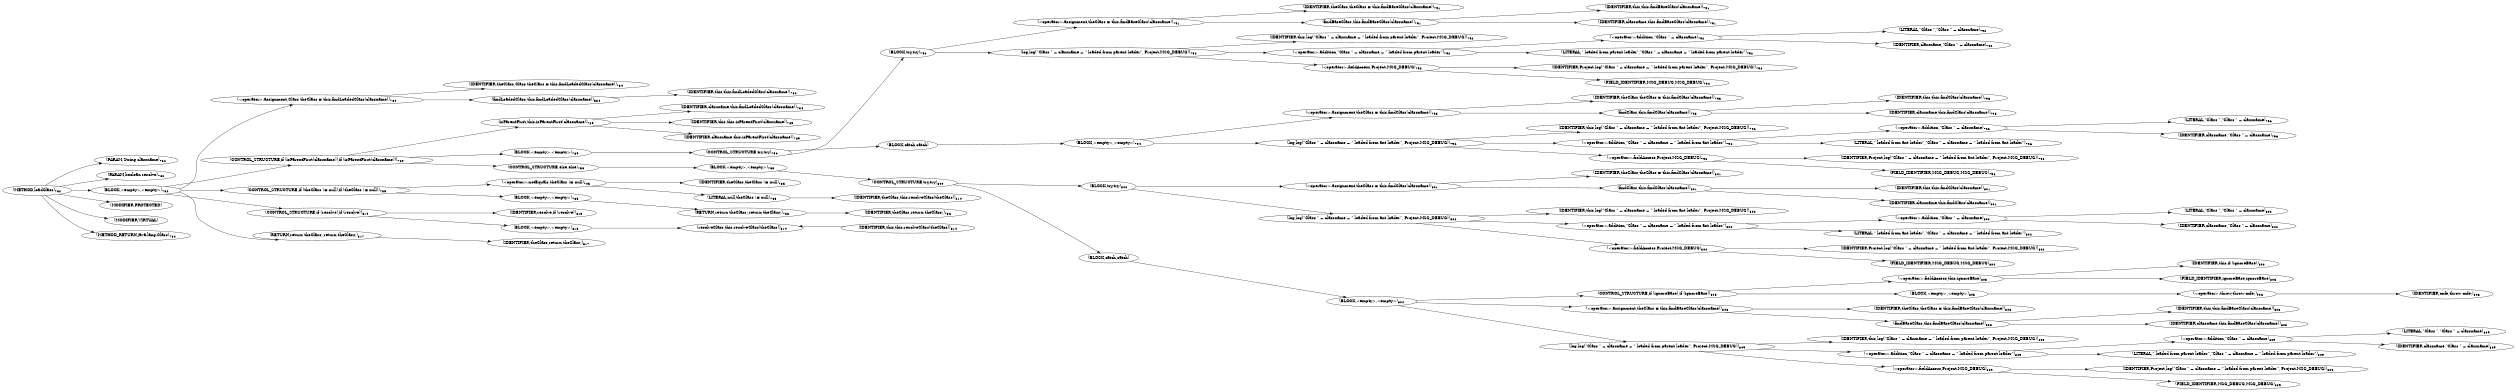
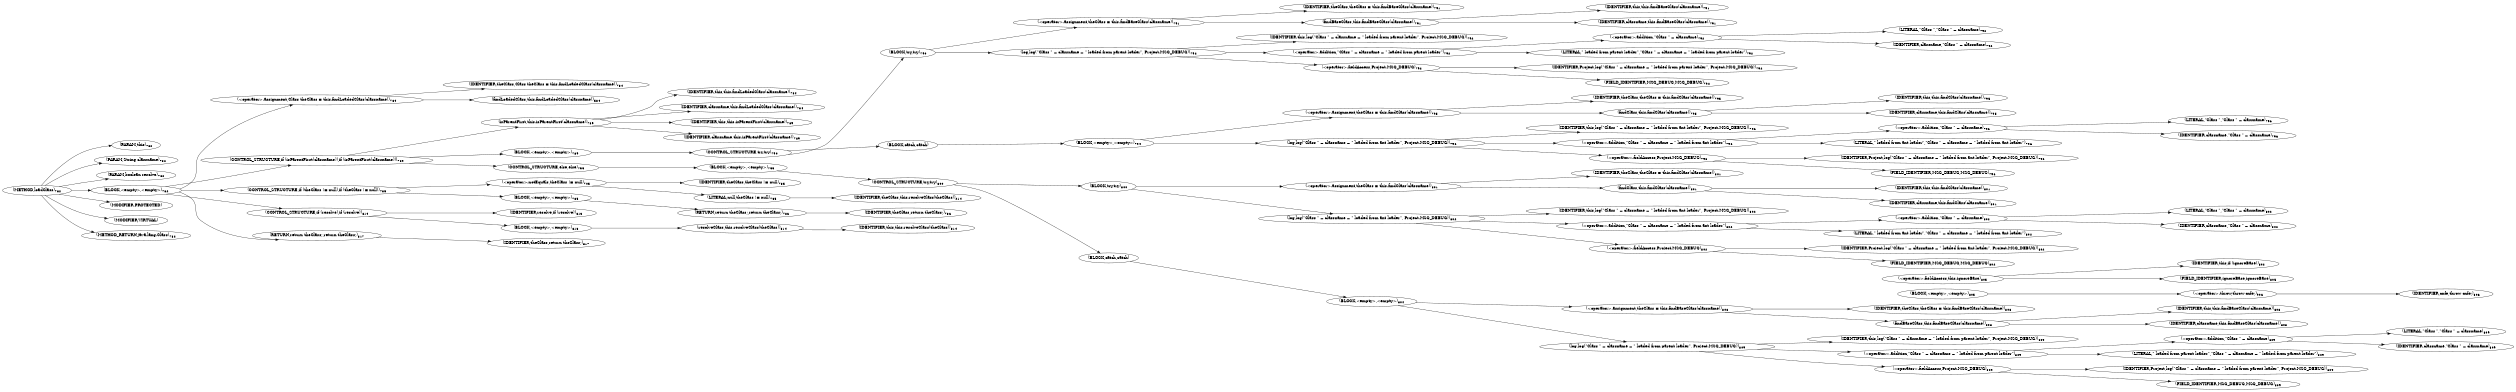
edge "(findLoadedClass,this.findLoadedClass(classname))" -> "(IDENTIFIER,this,this.findLoadedClass(classname))": now "(isParentFirst,this.isParentFirst(classname))" -> "(IDENTIFIER,this,this.findLoadedClass(classname))"
node "(PARAM,this)": added
edge "(IDENTIFIER,this,this.resolveClass(theClass))" -> "(resolveClass,this.resolveClass(theClass))": reversed
node "(CONTROL_STRUCTURE,if (ignoreBase),if (ignoreBase))": removed
